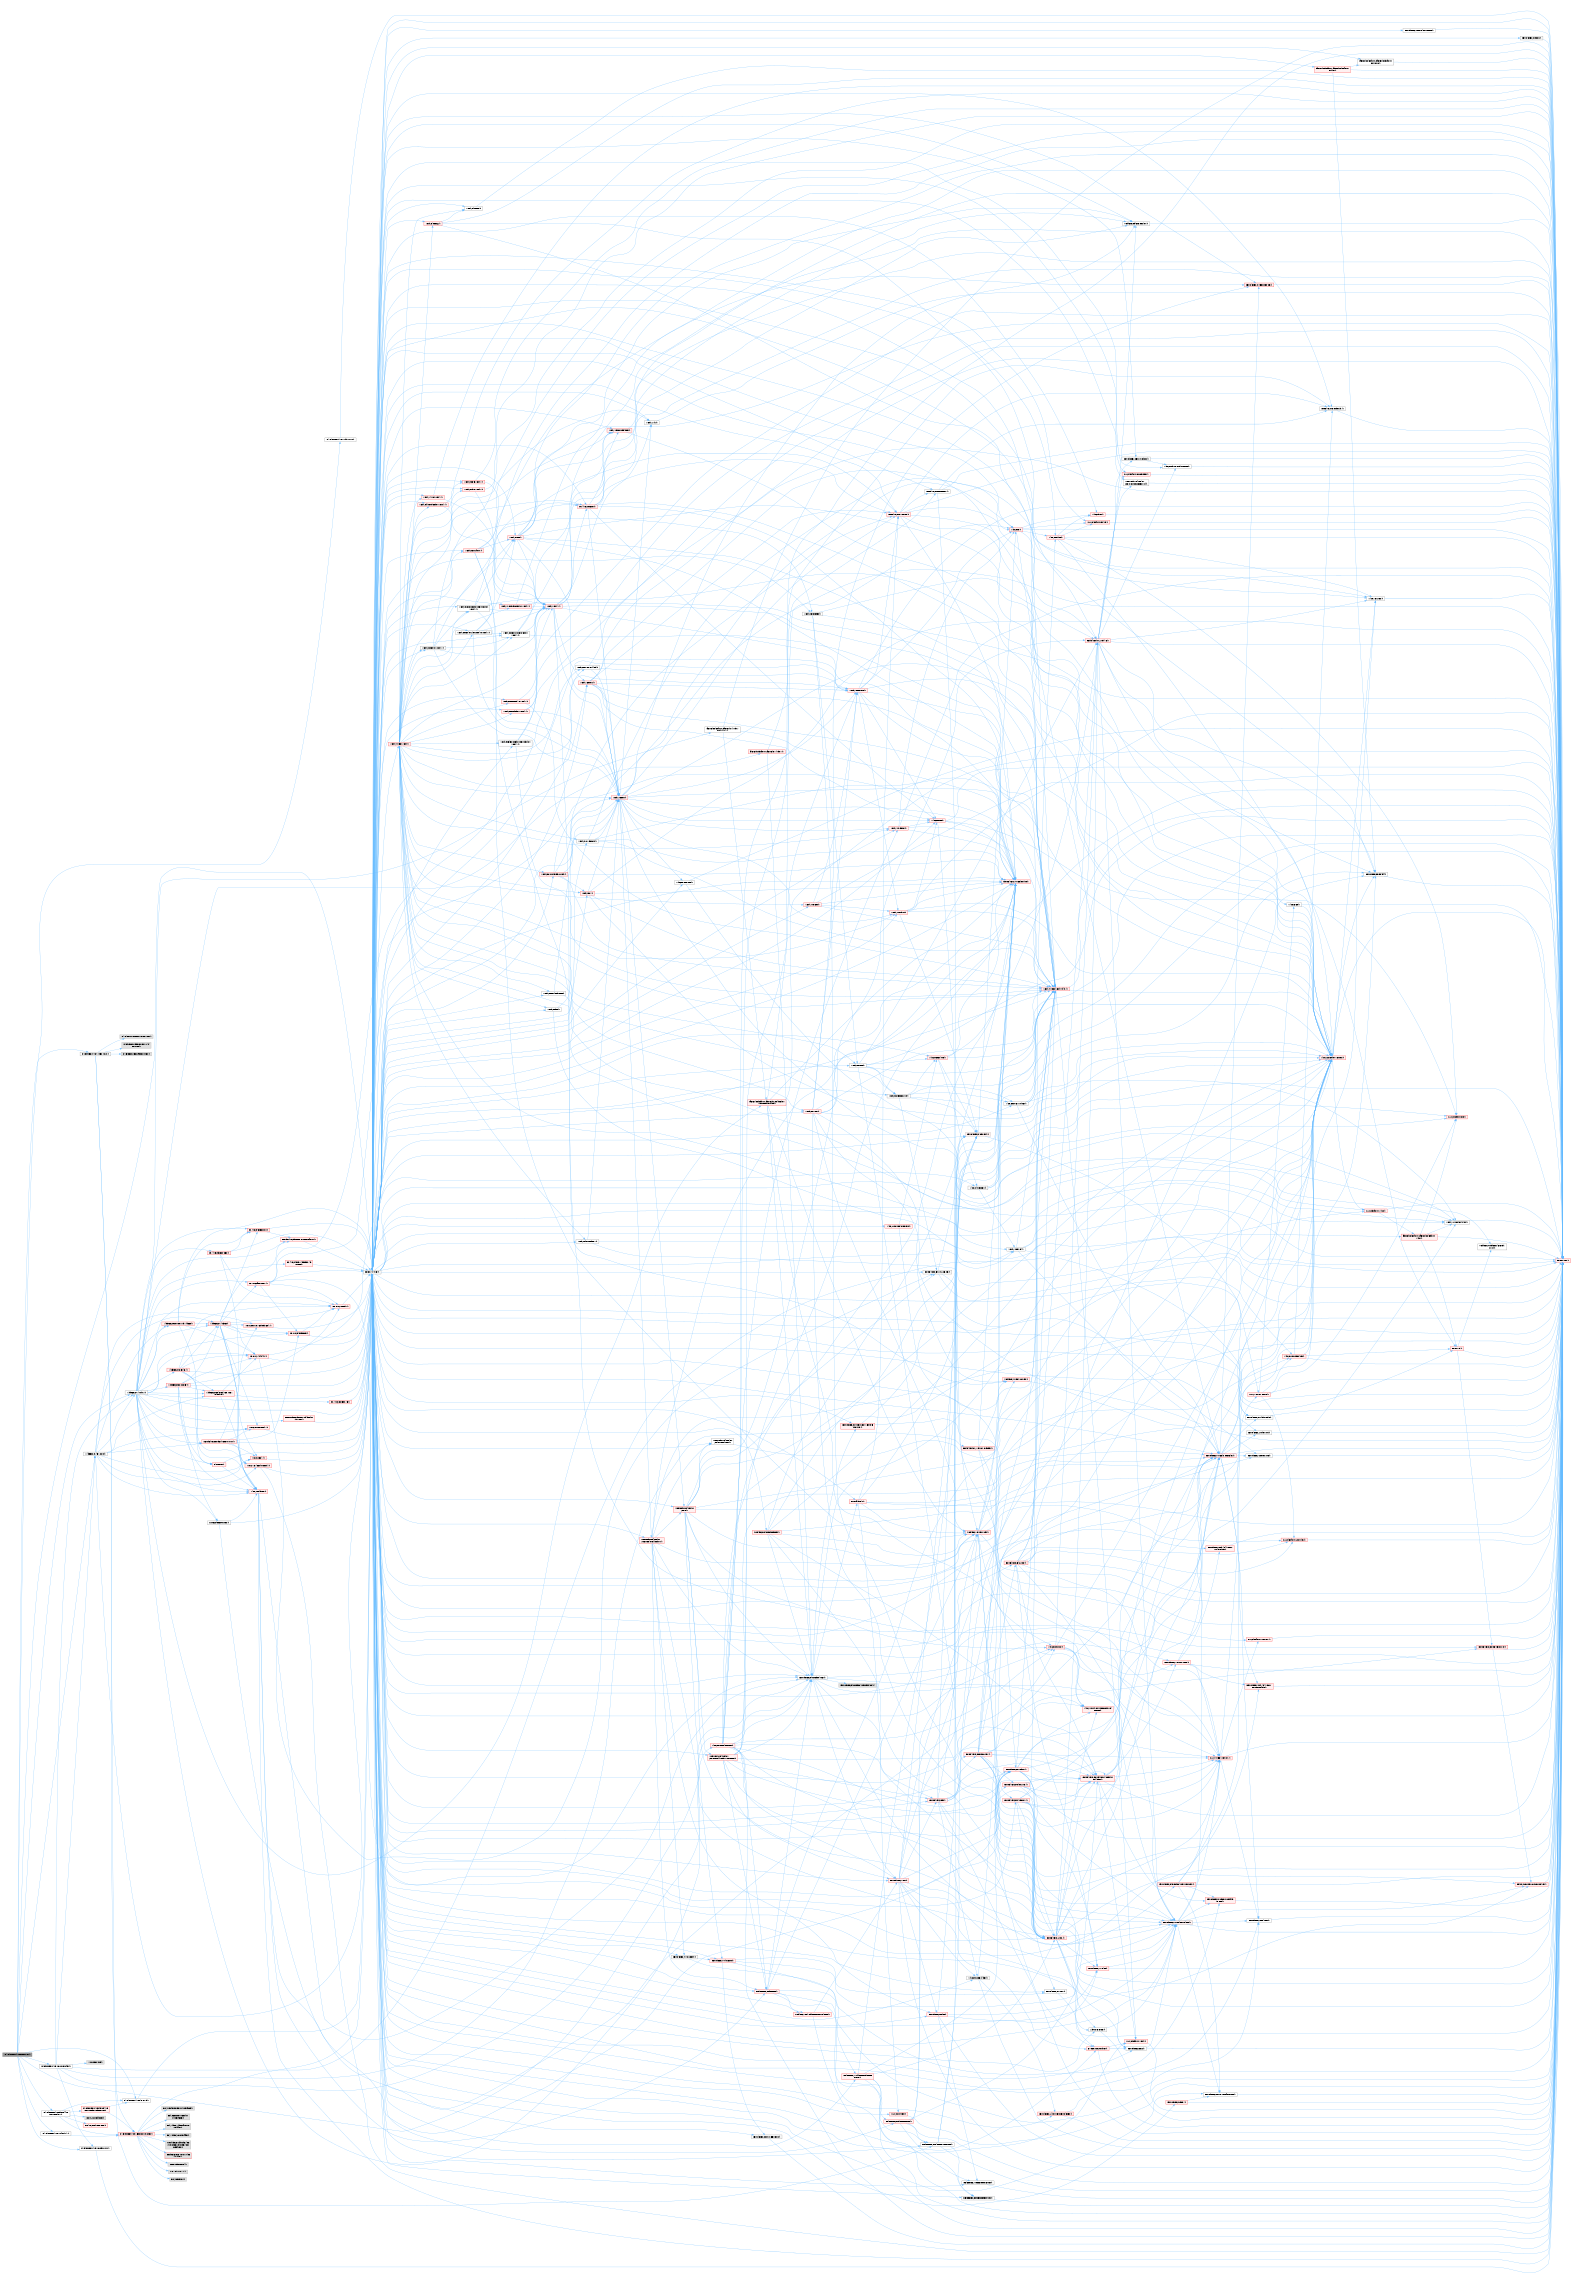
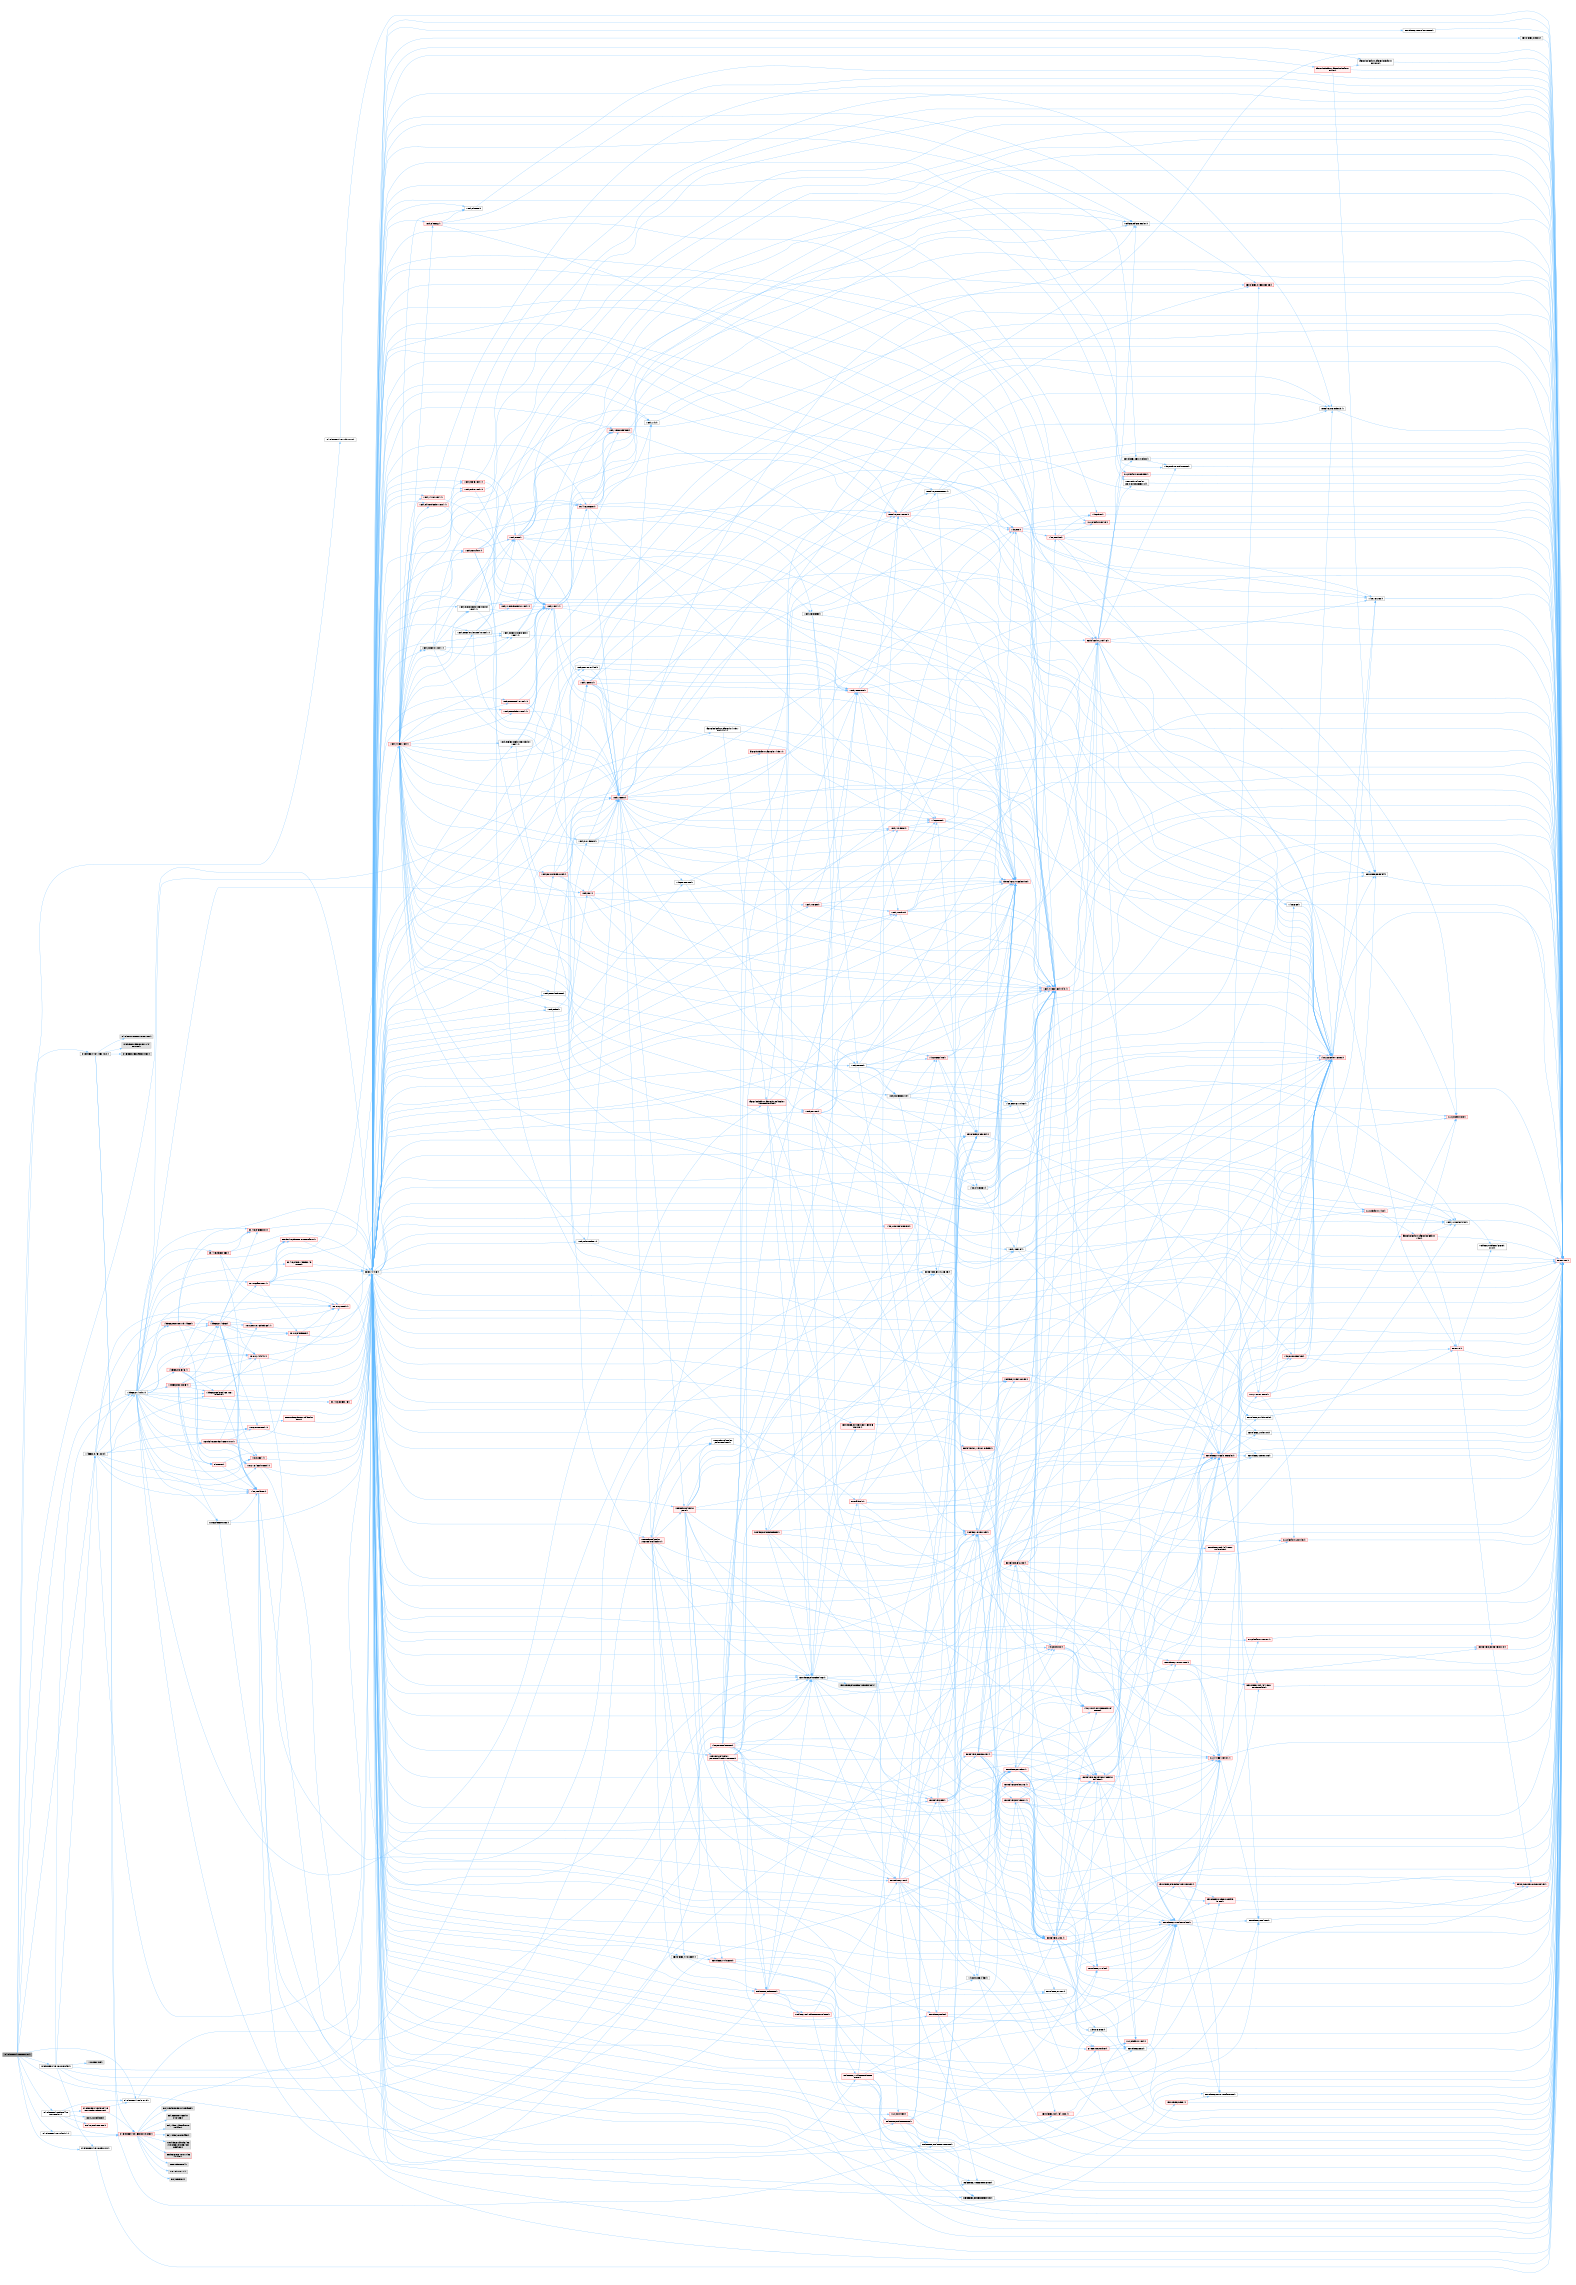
edge "GenericPlatform/GenericWindow Definition.h" -> "CoreTypes.h": removed
edge "Styling/SlateColor.h" -> "Rendering/SlateLayoutTransform.h": now "Layout/Geometry.h" -> "Rendering/SlateLayoutTransform.h"
node "FastUpdate/SlateInvalidation VarArgs.h": label "FastUpdate/SlateInvalidation VarArgs.h" -> "FastUpdate/SlateInvalidation Root.h"
edge "Containers/BitArray.h" -> "HAL/PlatformAtomics.h": removed
node "Templates/AlignmentTemplates.h": label "Templates/AlignmentTemplates.h" -> "Templates/IsTriviallyCopy.h"
node "api/peer_connection _interface.h": label "api/peer_connection _interface.h" -> "api/peer_connection _include.h"
node "Templates/RemoveExtent.h": removed
